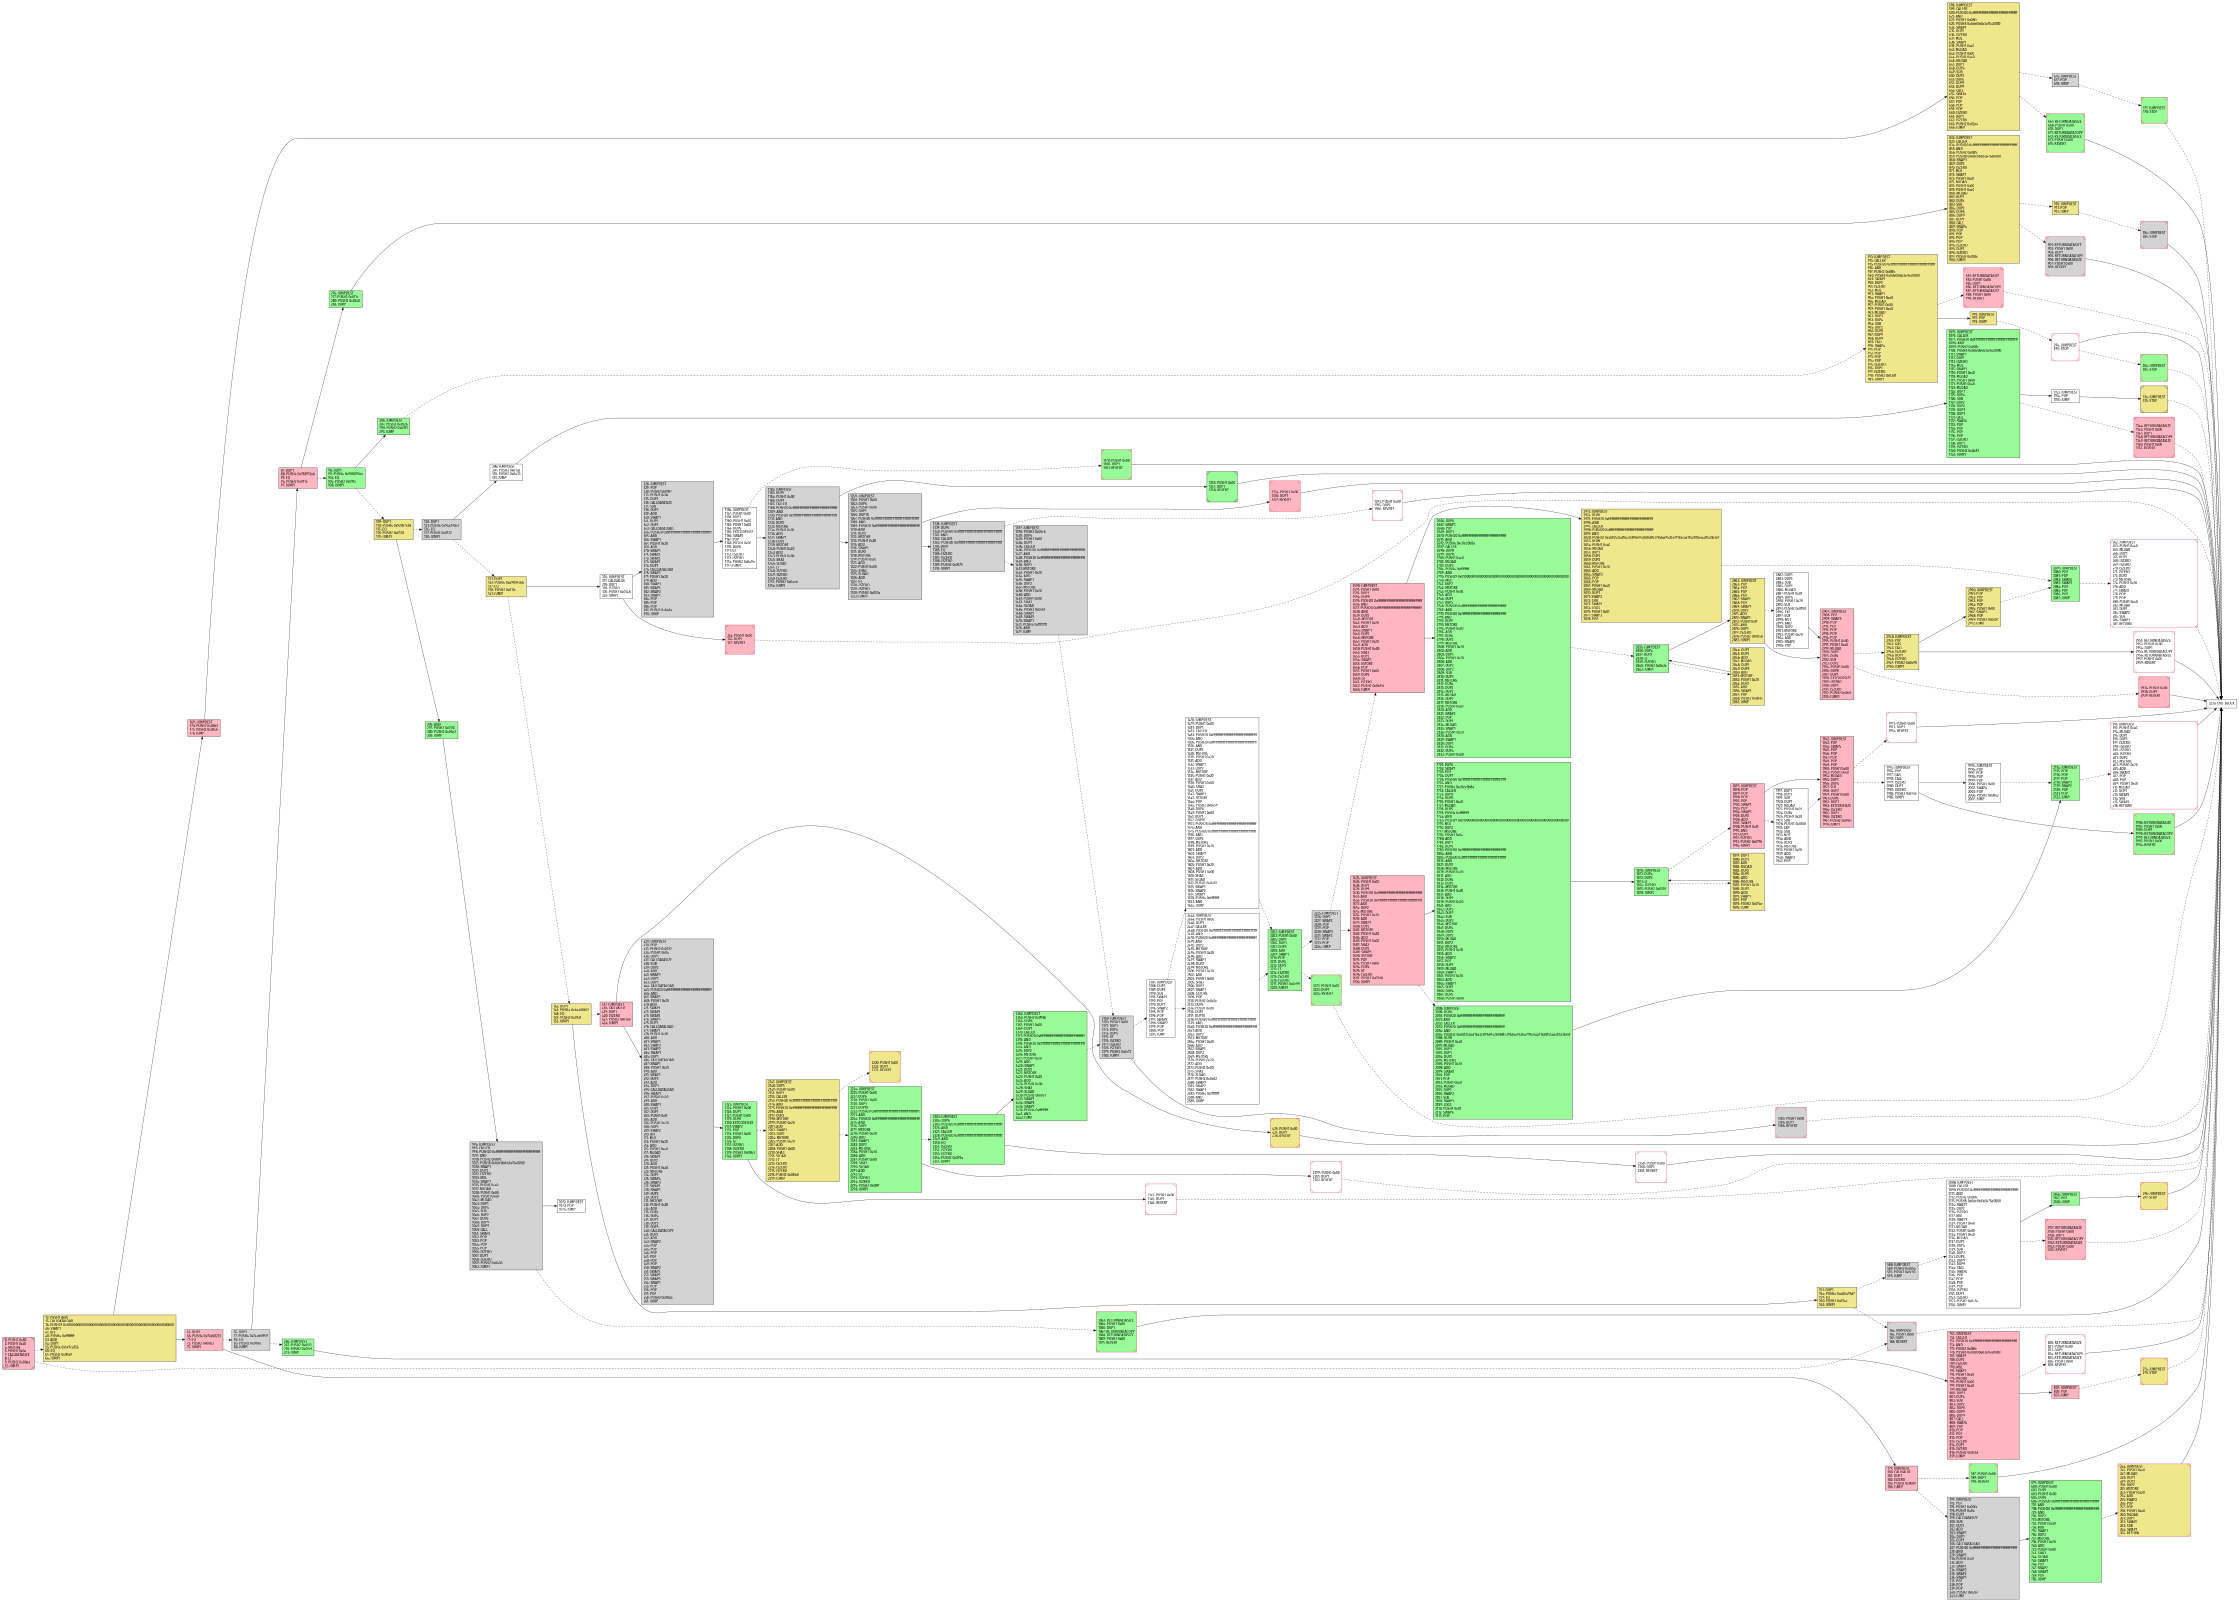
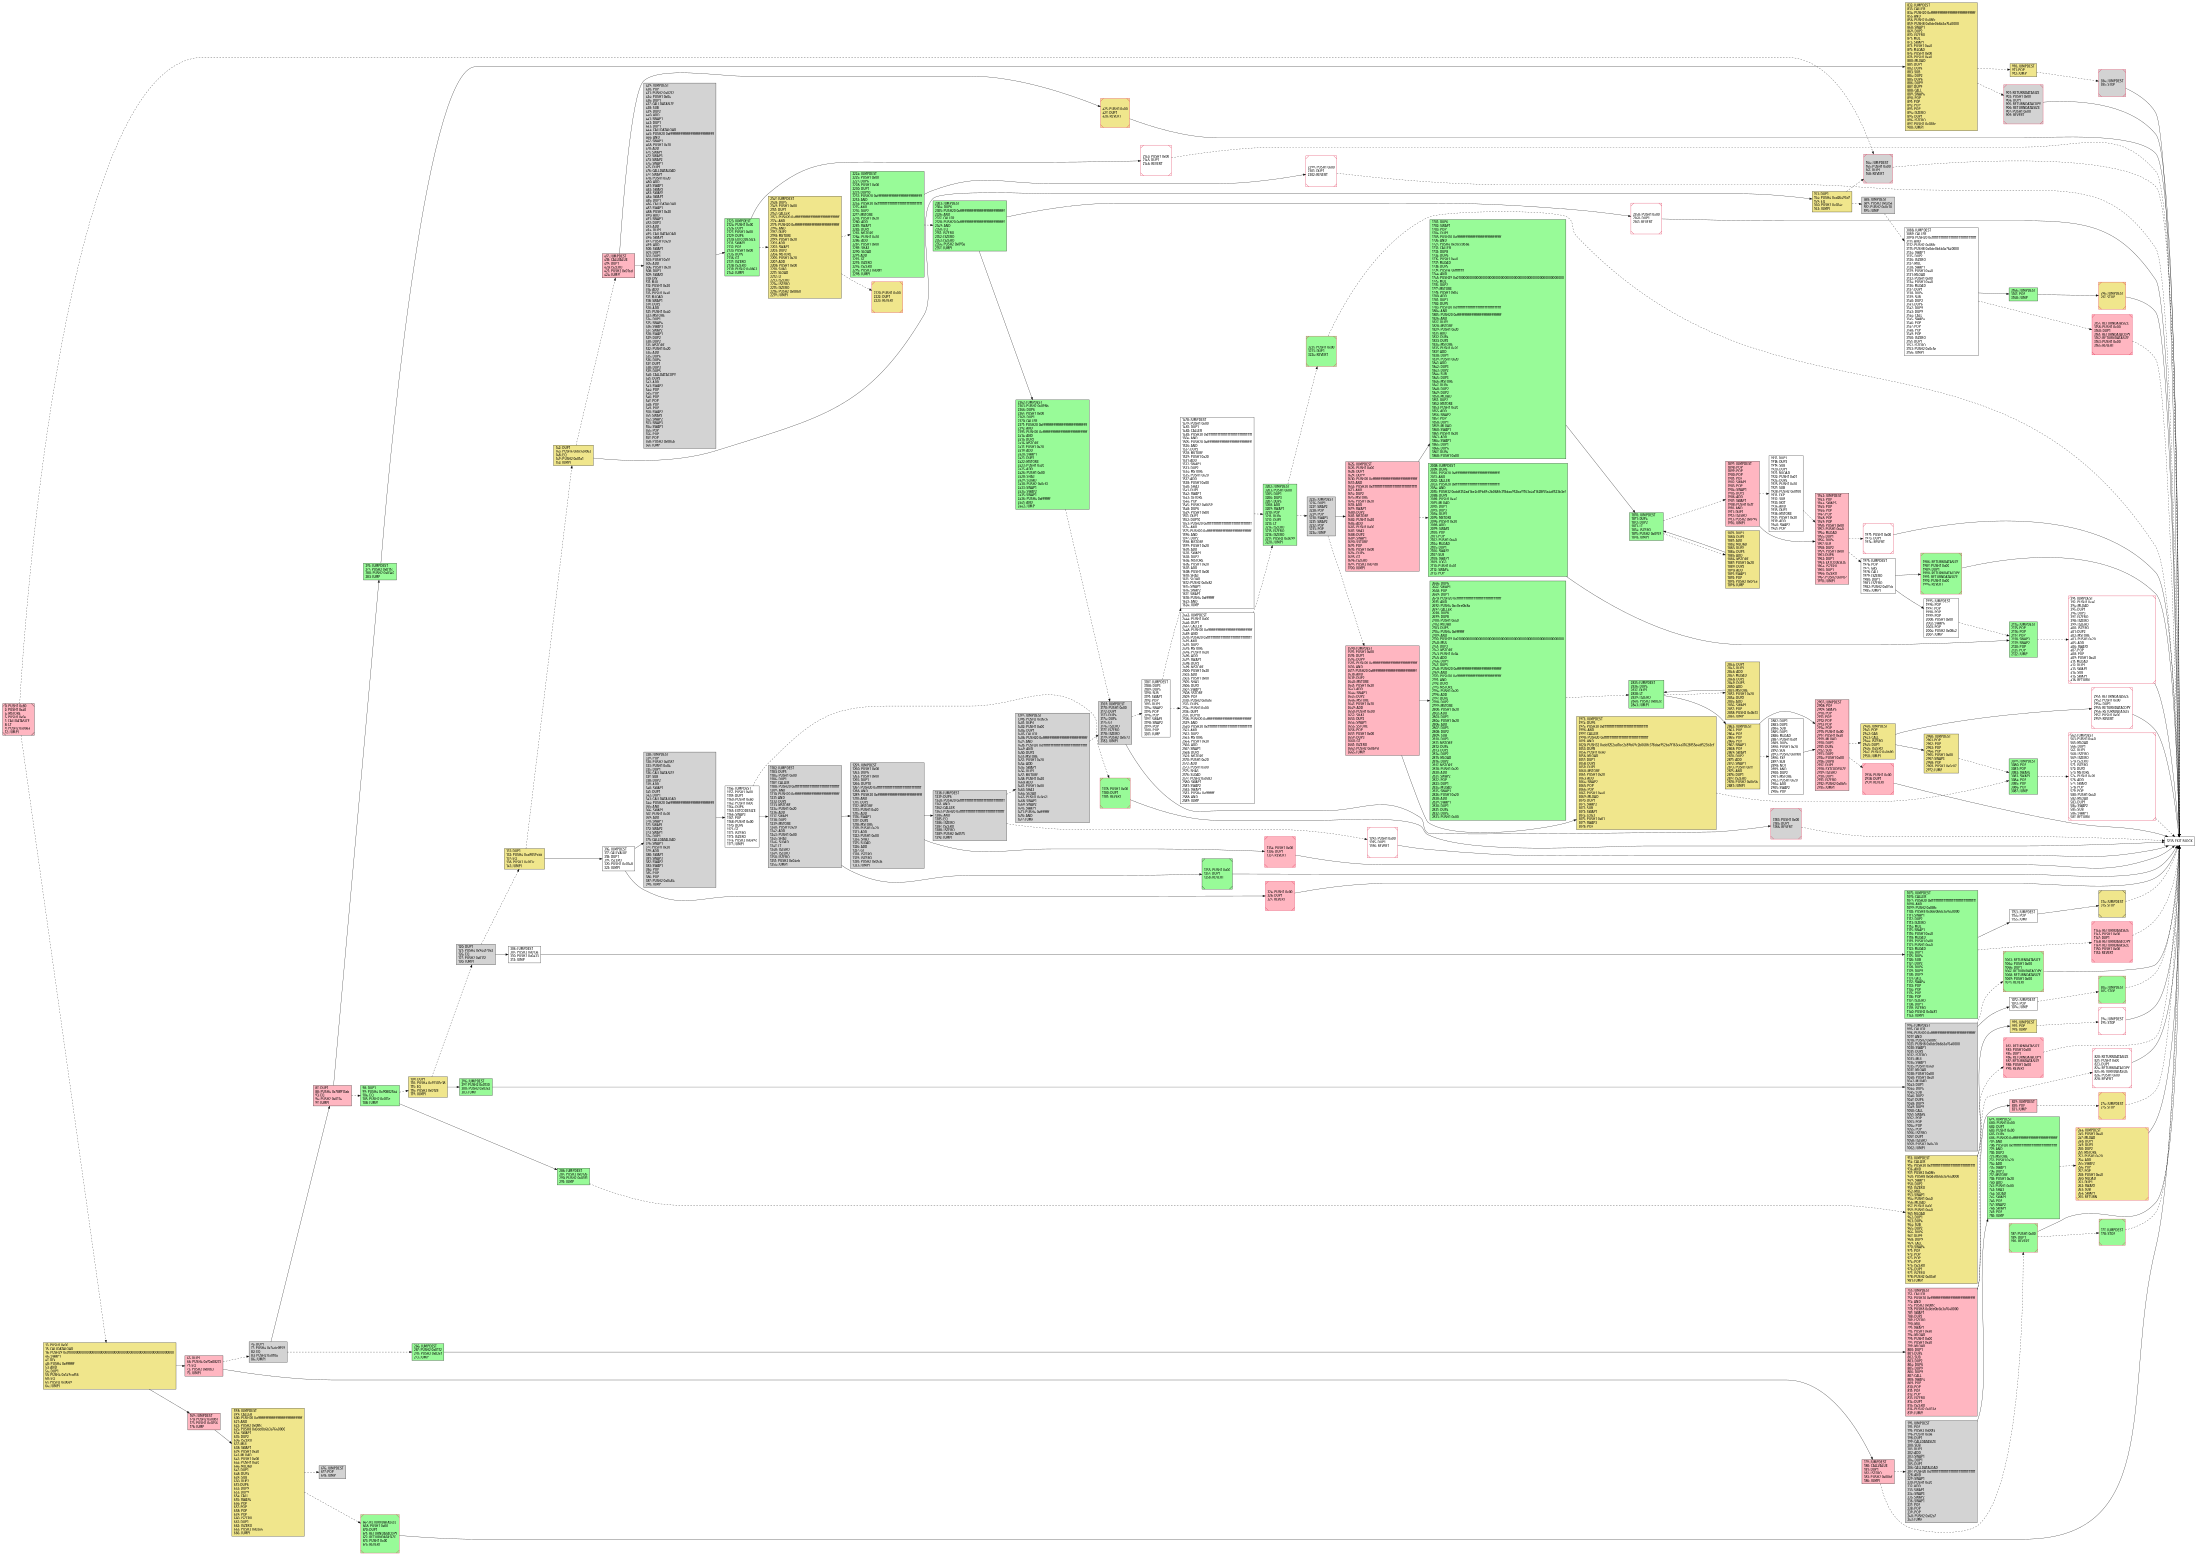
edge "676: JUMPDEST 677: POP 678: JUMP" -> "177: JUMPDEST 178: STOP": now "187: PUSH1 0x00 189: DUP1 190: REVERT" -> "177: JUMPDEST 178: STOP"
edge "294: JUMPDEST 295: STOP" -> "304: JUMPDEST 305: STOP": now "1072: JUMPDEST 1073: POP 1074: JUMP" -> "304: JUMPDEST 305: STOP"
edge "324: PUSH1 0x00 326: DUP1 327: REVERT" -> "3235: EXIT BLOCK": style dashed -> solid
node "296: AND 297: PUSH2 0x0130 300: PUSH2 0x03e2 303: JUMP": label "296: AND 297: PUSH2 0x0130 300: PUSH2 0x03e2 303: JUMP" -> "296: JUMPDEST 297: PUSH2 0x0130 300: PUSH2 0x03e2 303: JUMP"
